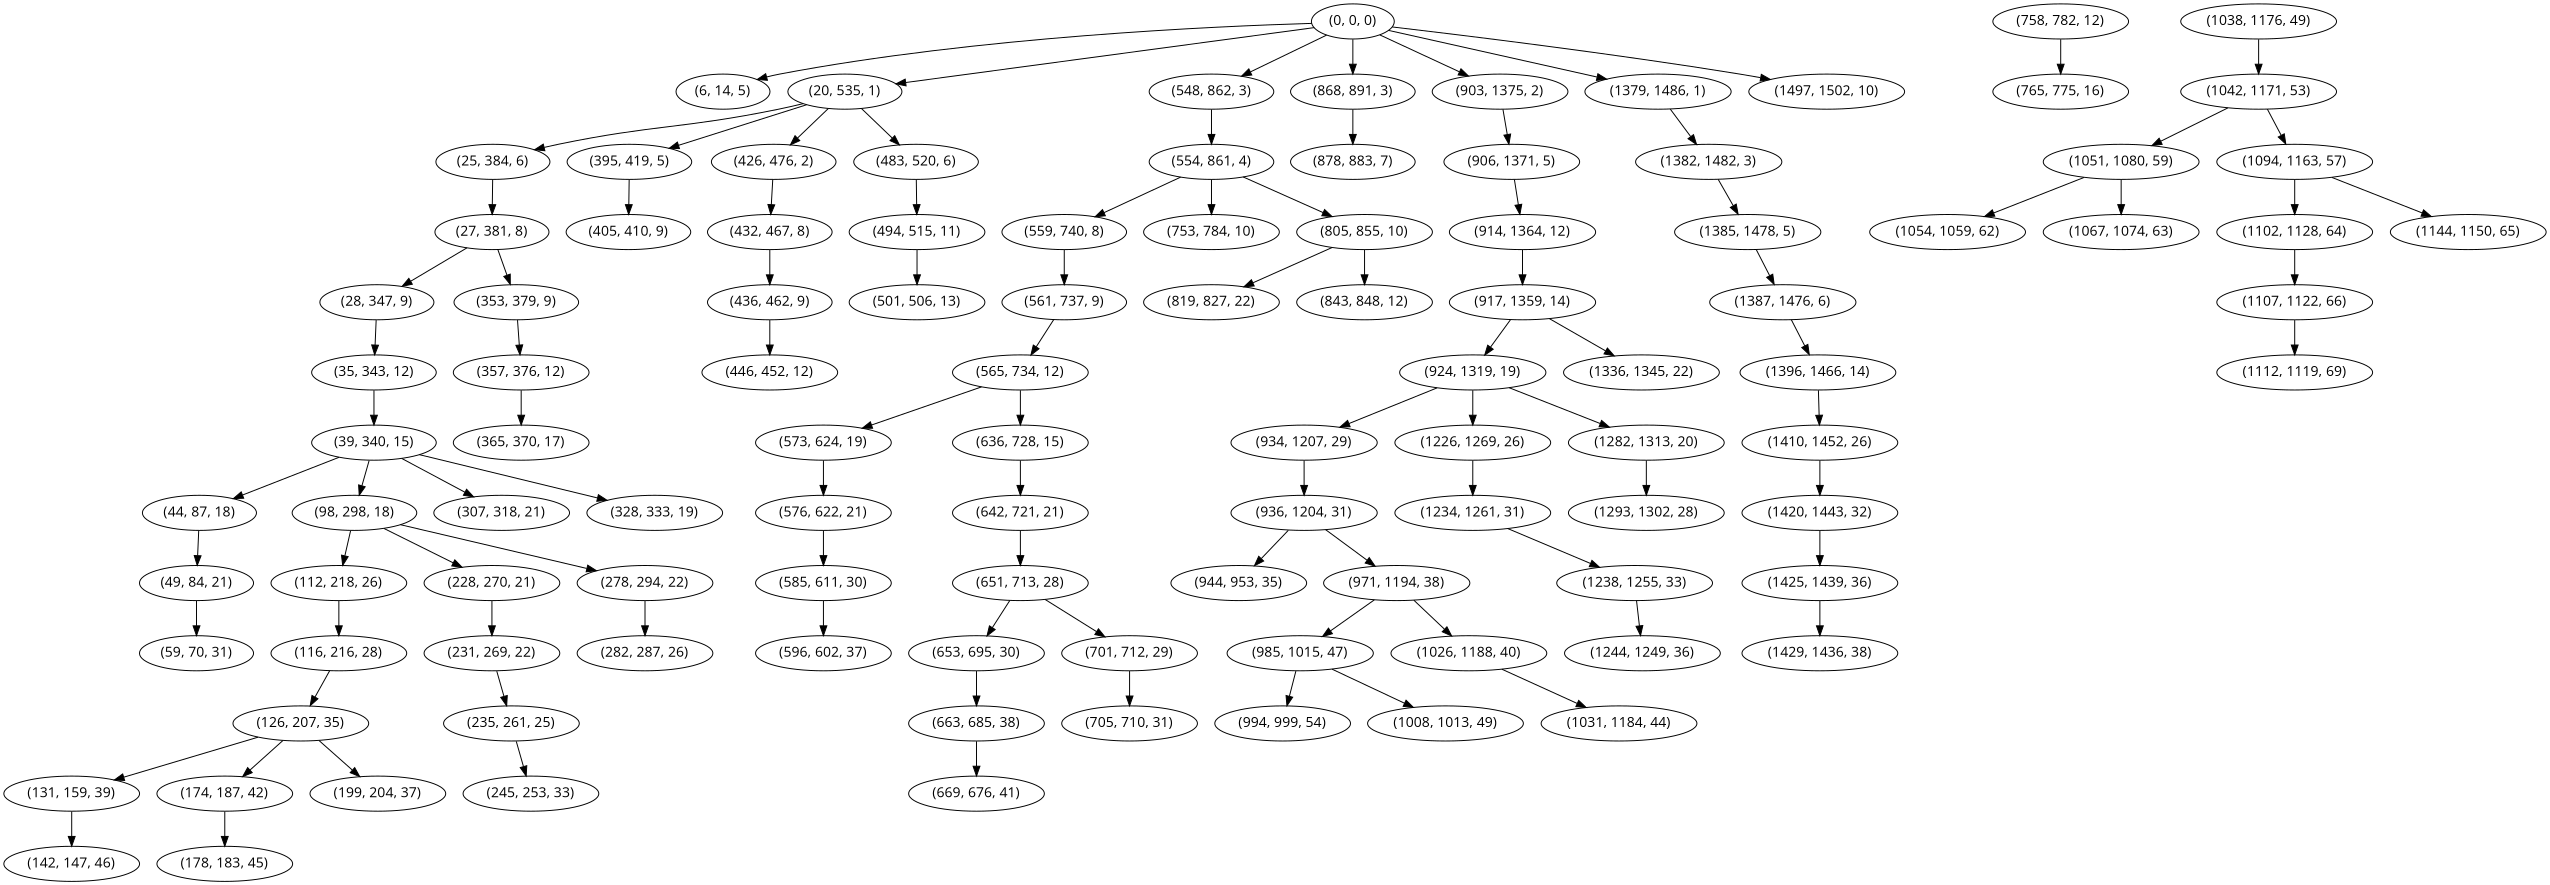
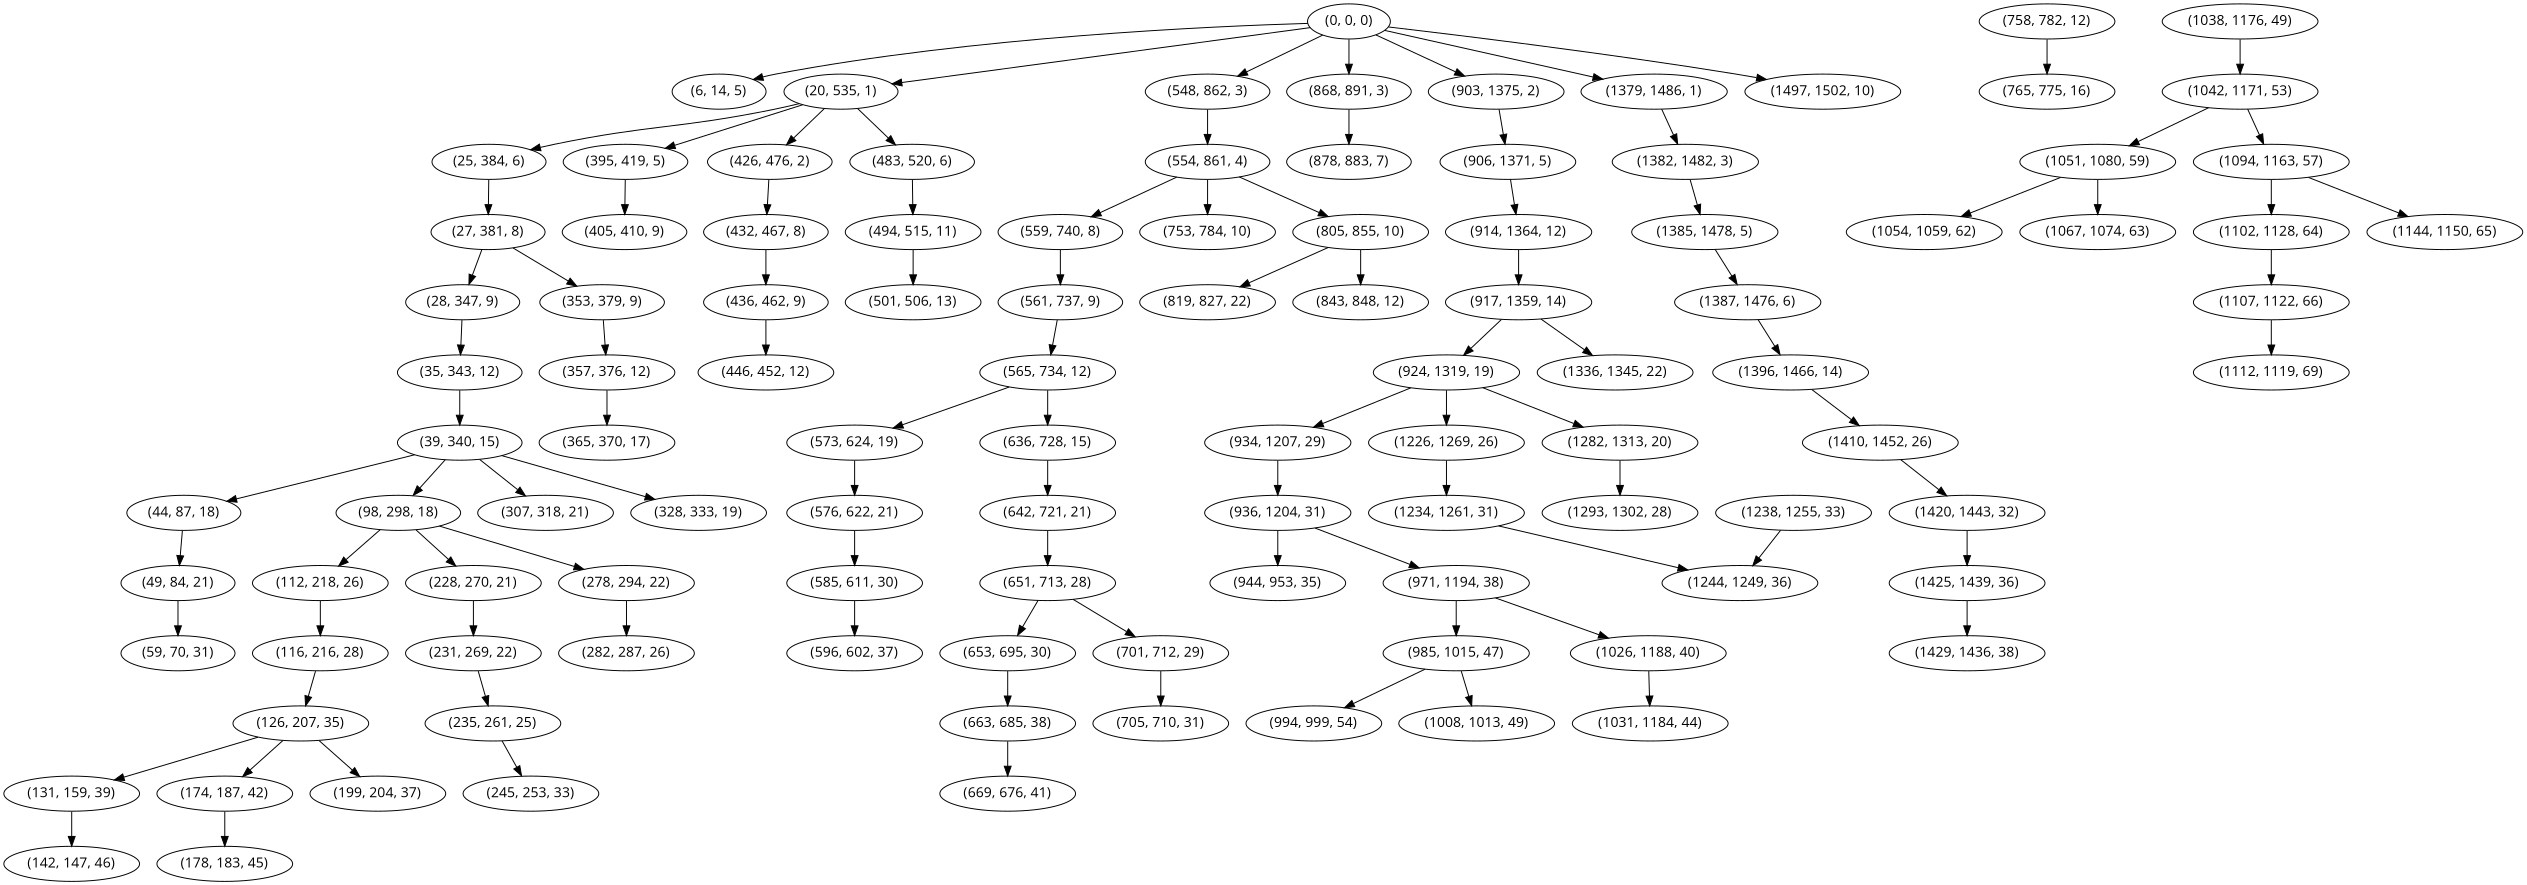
edge "(1234, 1261, 31)" -> "(1238, 1255, 33)": now "(1234, 1261, 31)" -> "(1244, 1249, 36)"
